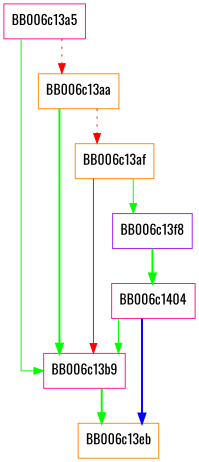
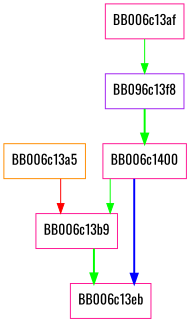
node "BB006c13a5": color deeppink -> darkorange
node "BB006c13aa": removed
node "BB006c13af": color darkorange -> deeppink
edge "BB006c13a5" -> "BB006c13b9": color green -> red
node "BB006c13f8": label "BB006c13f8" -> "BB096c13f8"
edge "BB006c13af" -> "BB006c13b9": removed
node "BB006c1404": label "BB006c1404" -> "BB006c1400"
node "BB006c13eb": color darkorange -> deeppink
